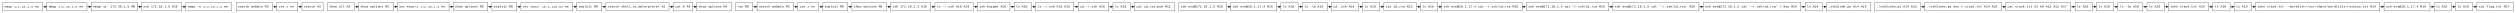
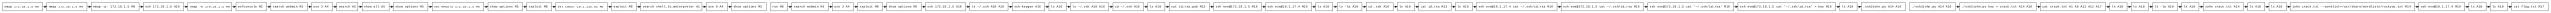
node "nmap -p- 172.38.1.5 M0": label "nmap -p- 172.38.1.5 M0" -> "nmap -p- 172.18.1.5 M0"
node "nmap -A 172.18.1.5 M0": label "nmap -A 172.18.1.5 M0" -> "nmap -A 170.18.1.5 M0"
node "msfconsole M2": added
edge "search A5" -> "show all A5": added
node "search shell_to_meterpreter A3": label "search shell_to_meterpreter A3" -> "search shell_to_meterpreter A1"
node "cat 0 A4": label "cat 0 A4" -> "use 0 A4"
edge "cat id_rsa.pub M12" -> "ssh eve@172.18.1.5 M16": added
edge "ssh eve@172.18.1.5 cat ~/.ssh/id_rsa M16" -> "ssh eve@10.1.17.4 cat ~/.ssh/id_rsa M16": reversed
